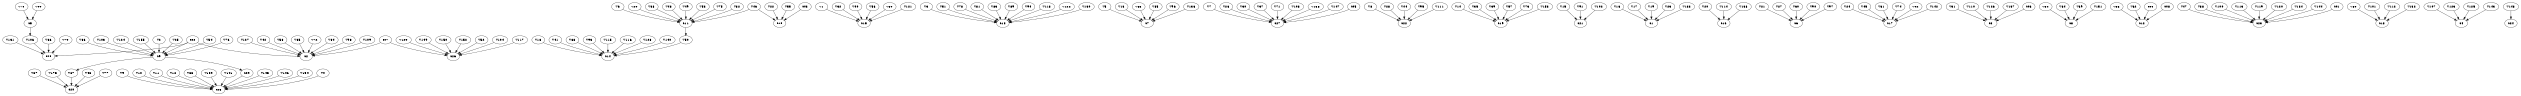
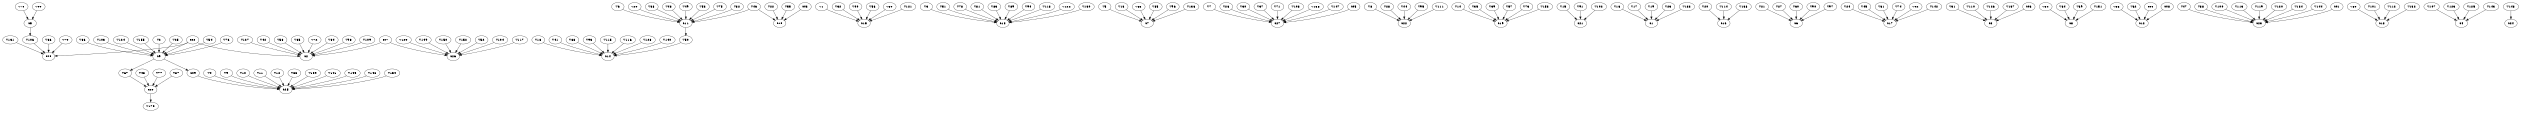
edge "v175" -> "c20": reversed
